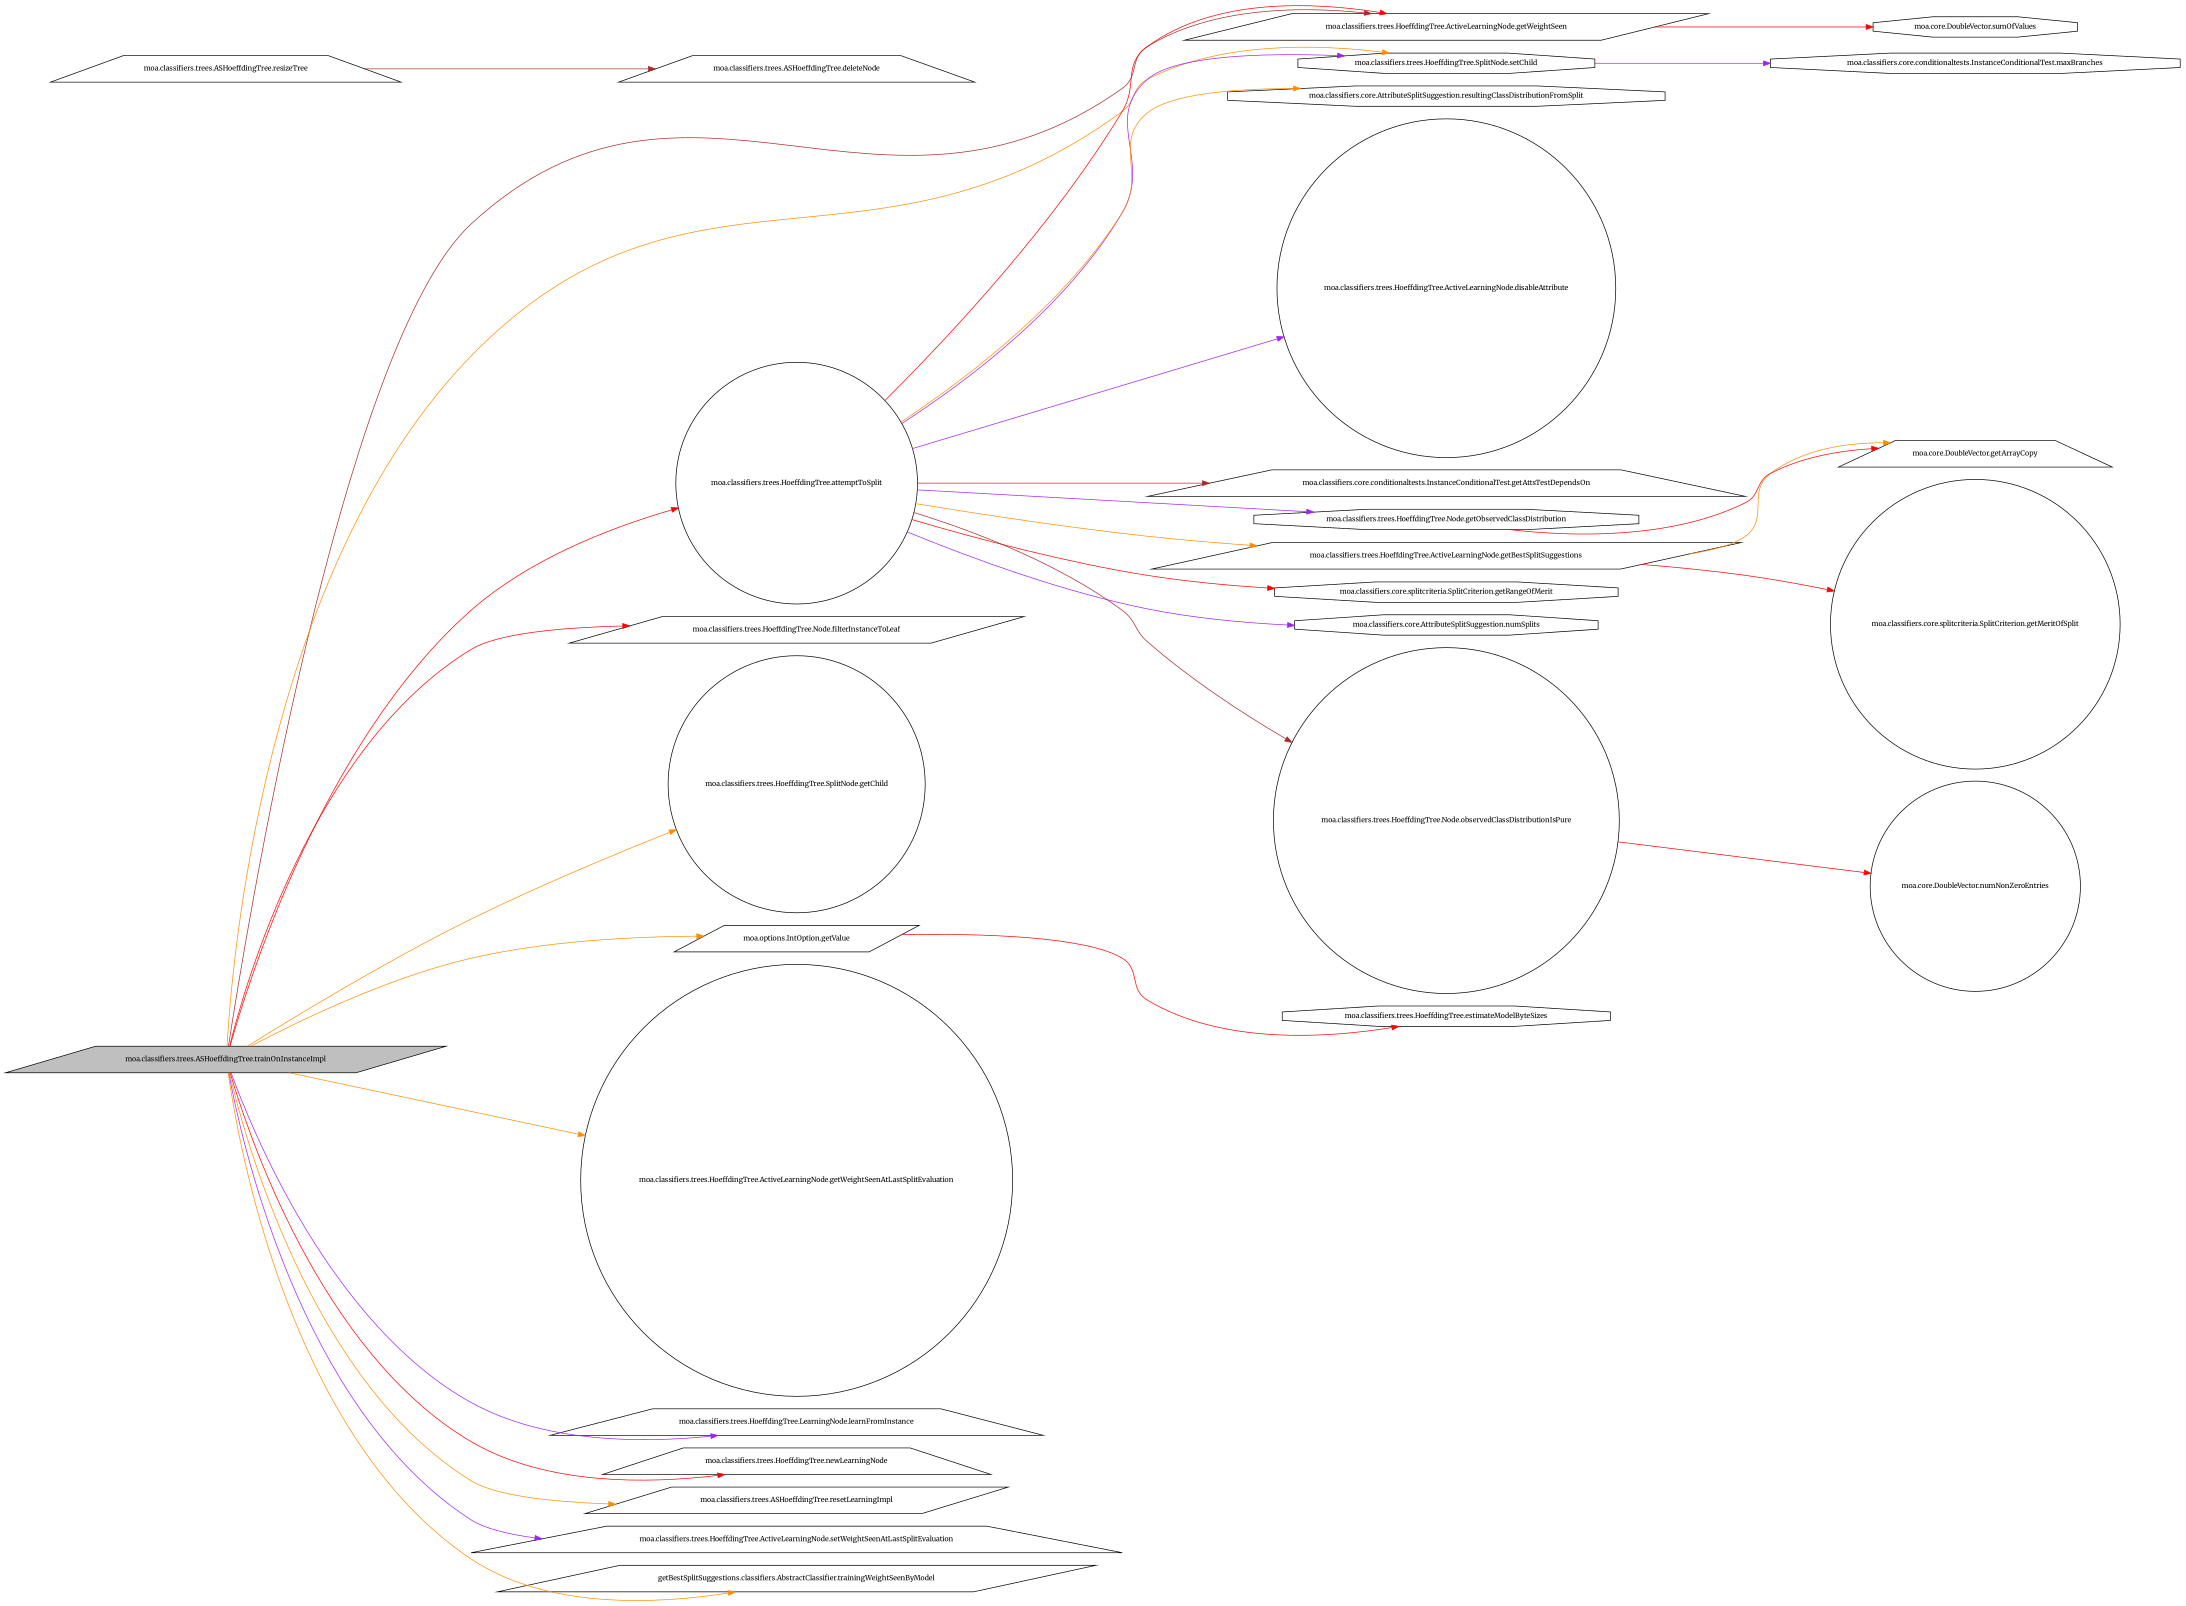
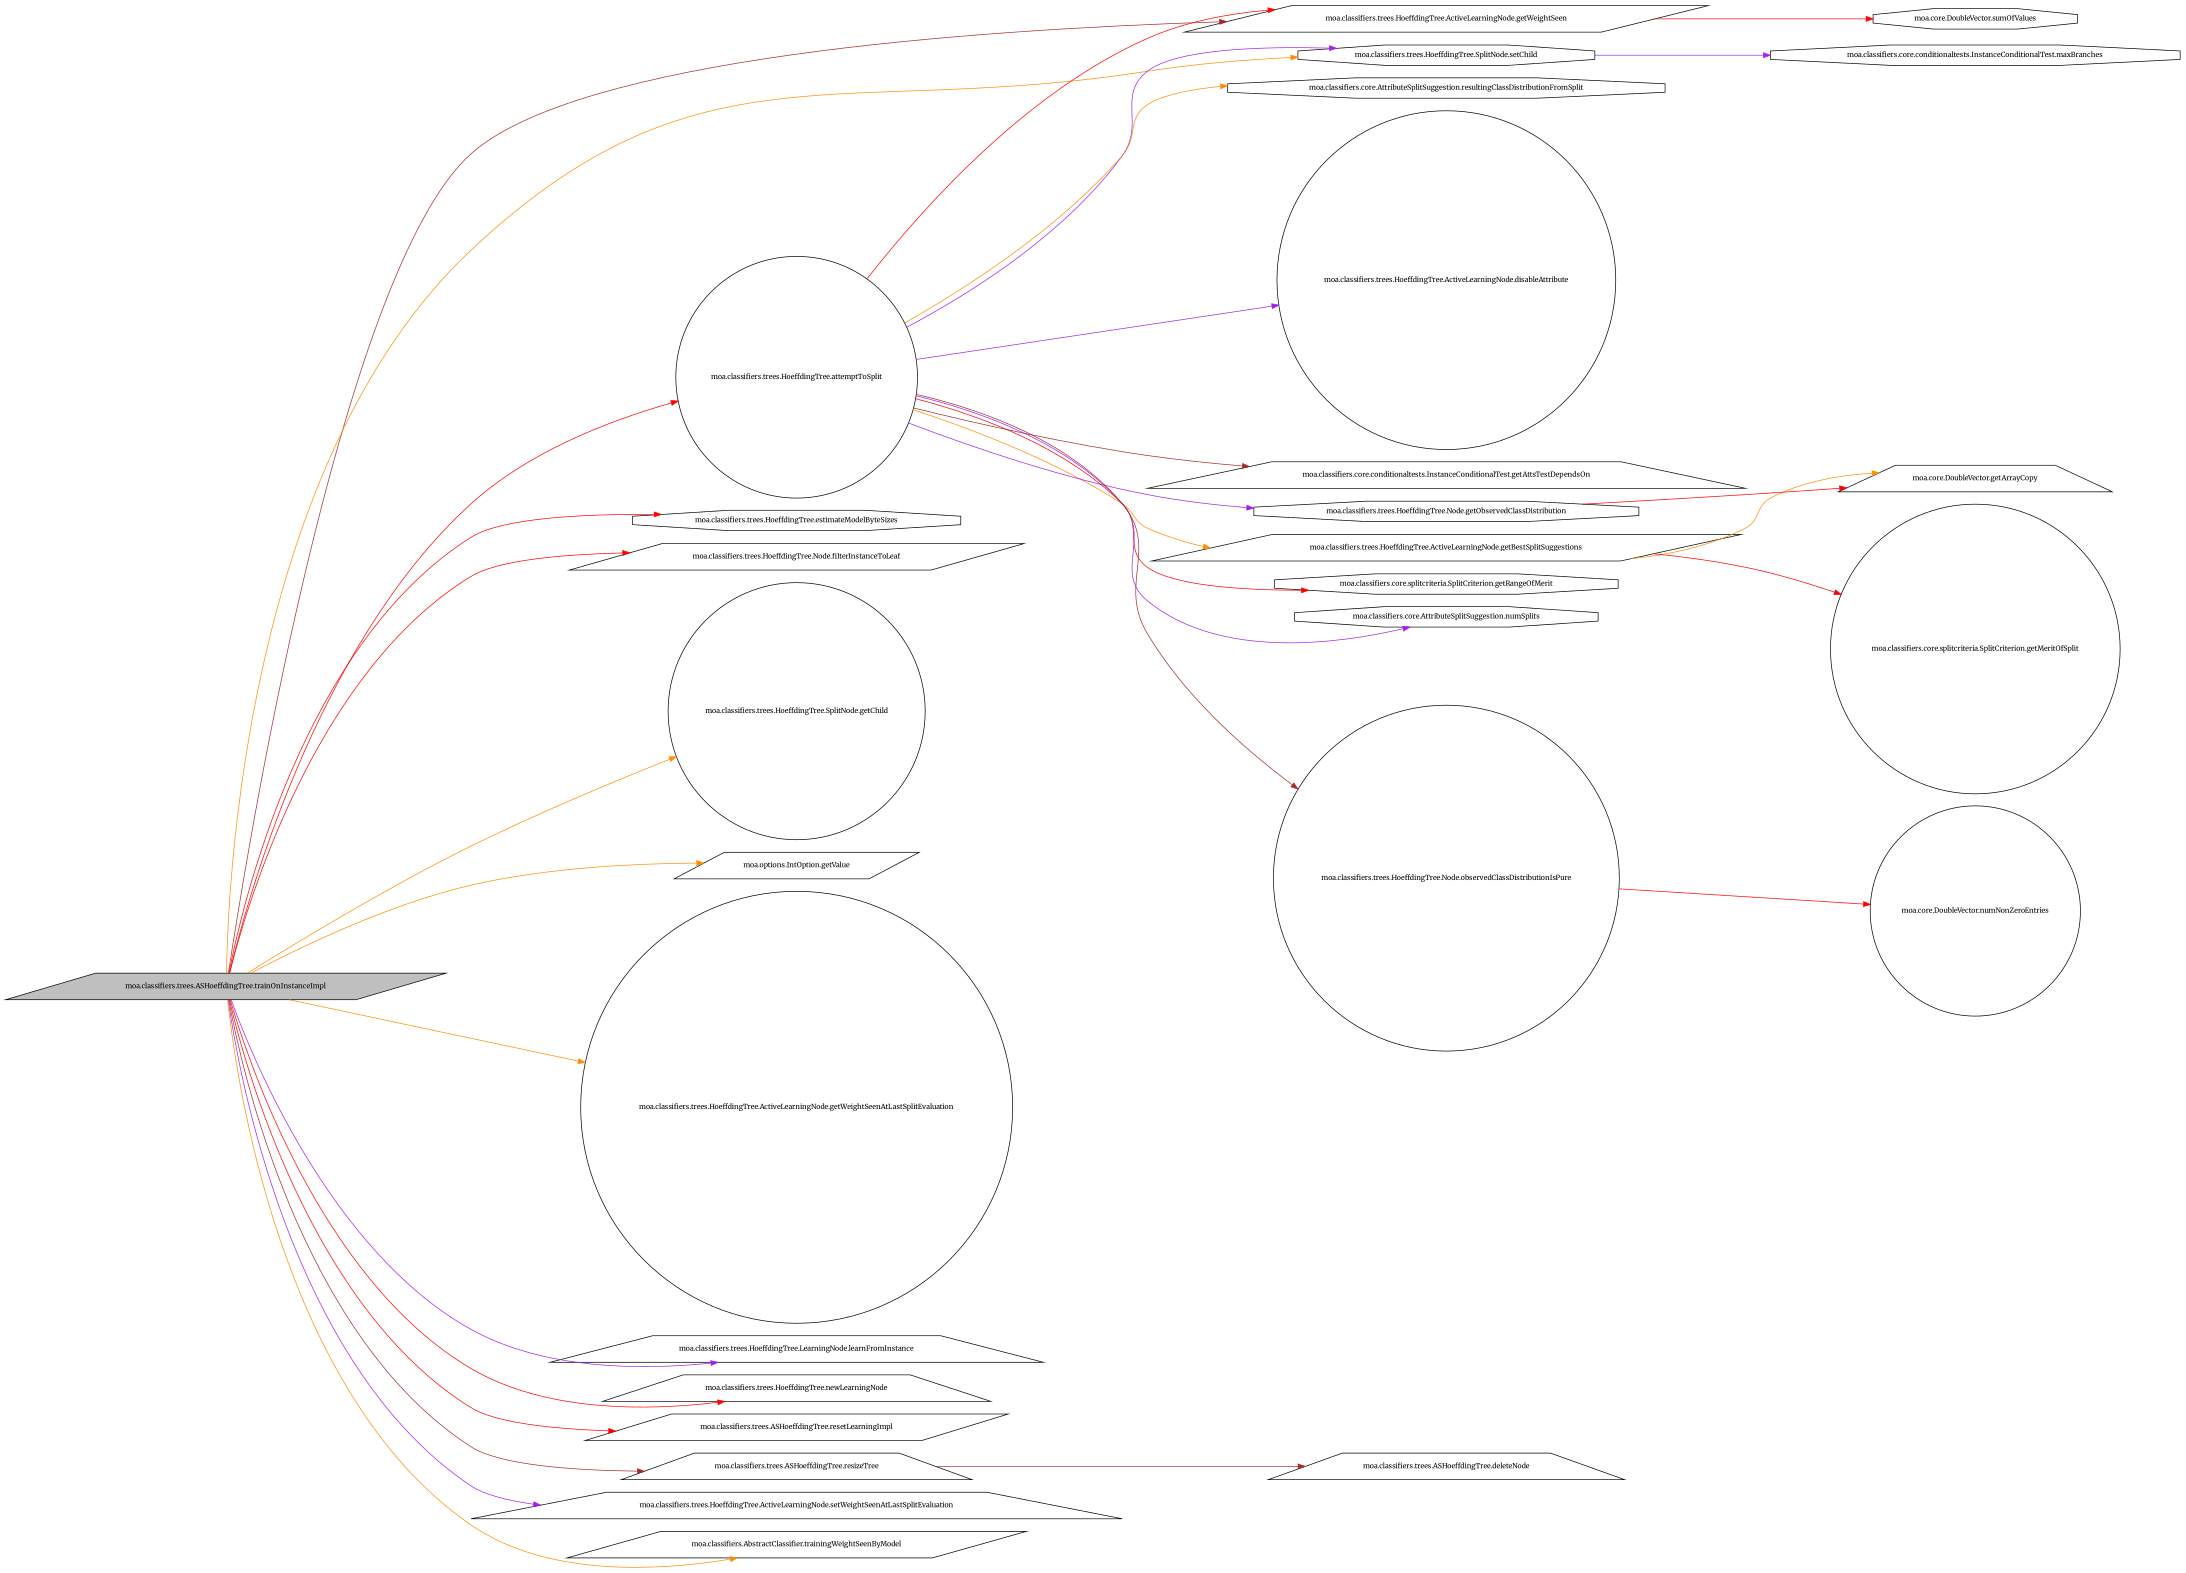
edge "moa.options.IntOption.getValue" -> "moa.classifiers.trees.HoeffdingTree.estimateModelByteSizes": now "moa.classifiers.trees.ASHoeffdingTree.trainOnInstanceImpl" -> "moa.classifiers.trees.HoeffdingTree.estimateModelByteSizes"
edge "moa.classifiers.trees.ASHoeffdingTree.trainOnInstanceImpl" -> "moa.classifiers.trees.ASHoeffdingTree.resizeTree": added
edge "moa.classifiers.trees.ASHoeffdingTree.trainOnInstanceImpl" -> "moa.classifiers.trees.ASHoeffdingTree.resetLearningImpl": color darkorange -> red
node "getBestSplitSuggestions.classifiers.AbstractClassifier.trainingWeightSeenByModel": label "getBestSplitSuggestions.classifiers.AbstractClassifier.trainingWeightSeenByModel" -> "moa.classifiers.AbstractClassifier.trainingWeightSeenByModel"
